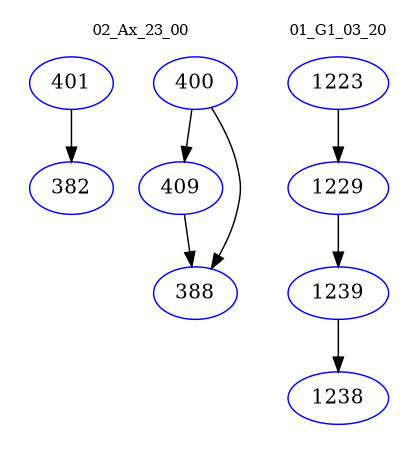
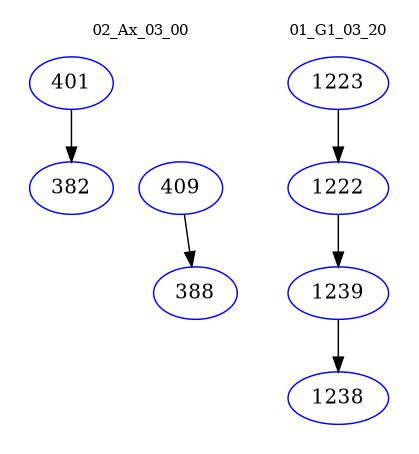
cluster "02_Ax_23_00": label "02_Ax_23_00" -> "02_Ax_03_00"
node "400": removed
node "1229": label "1229" -> "1222"
